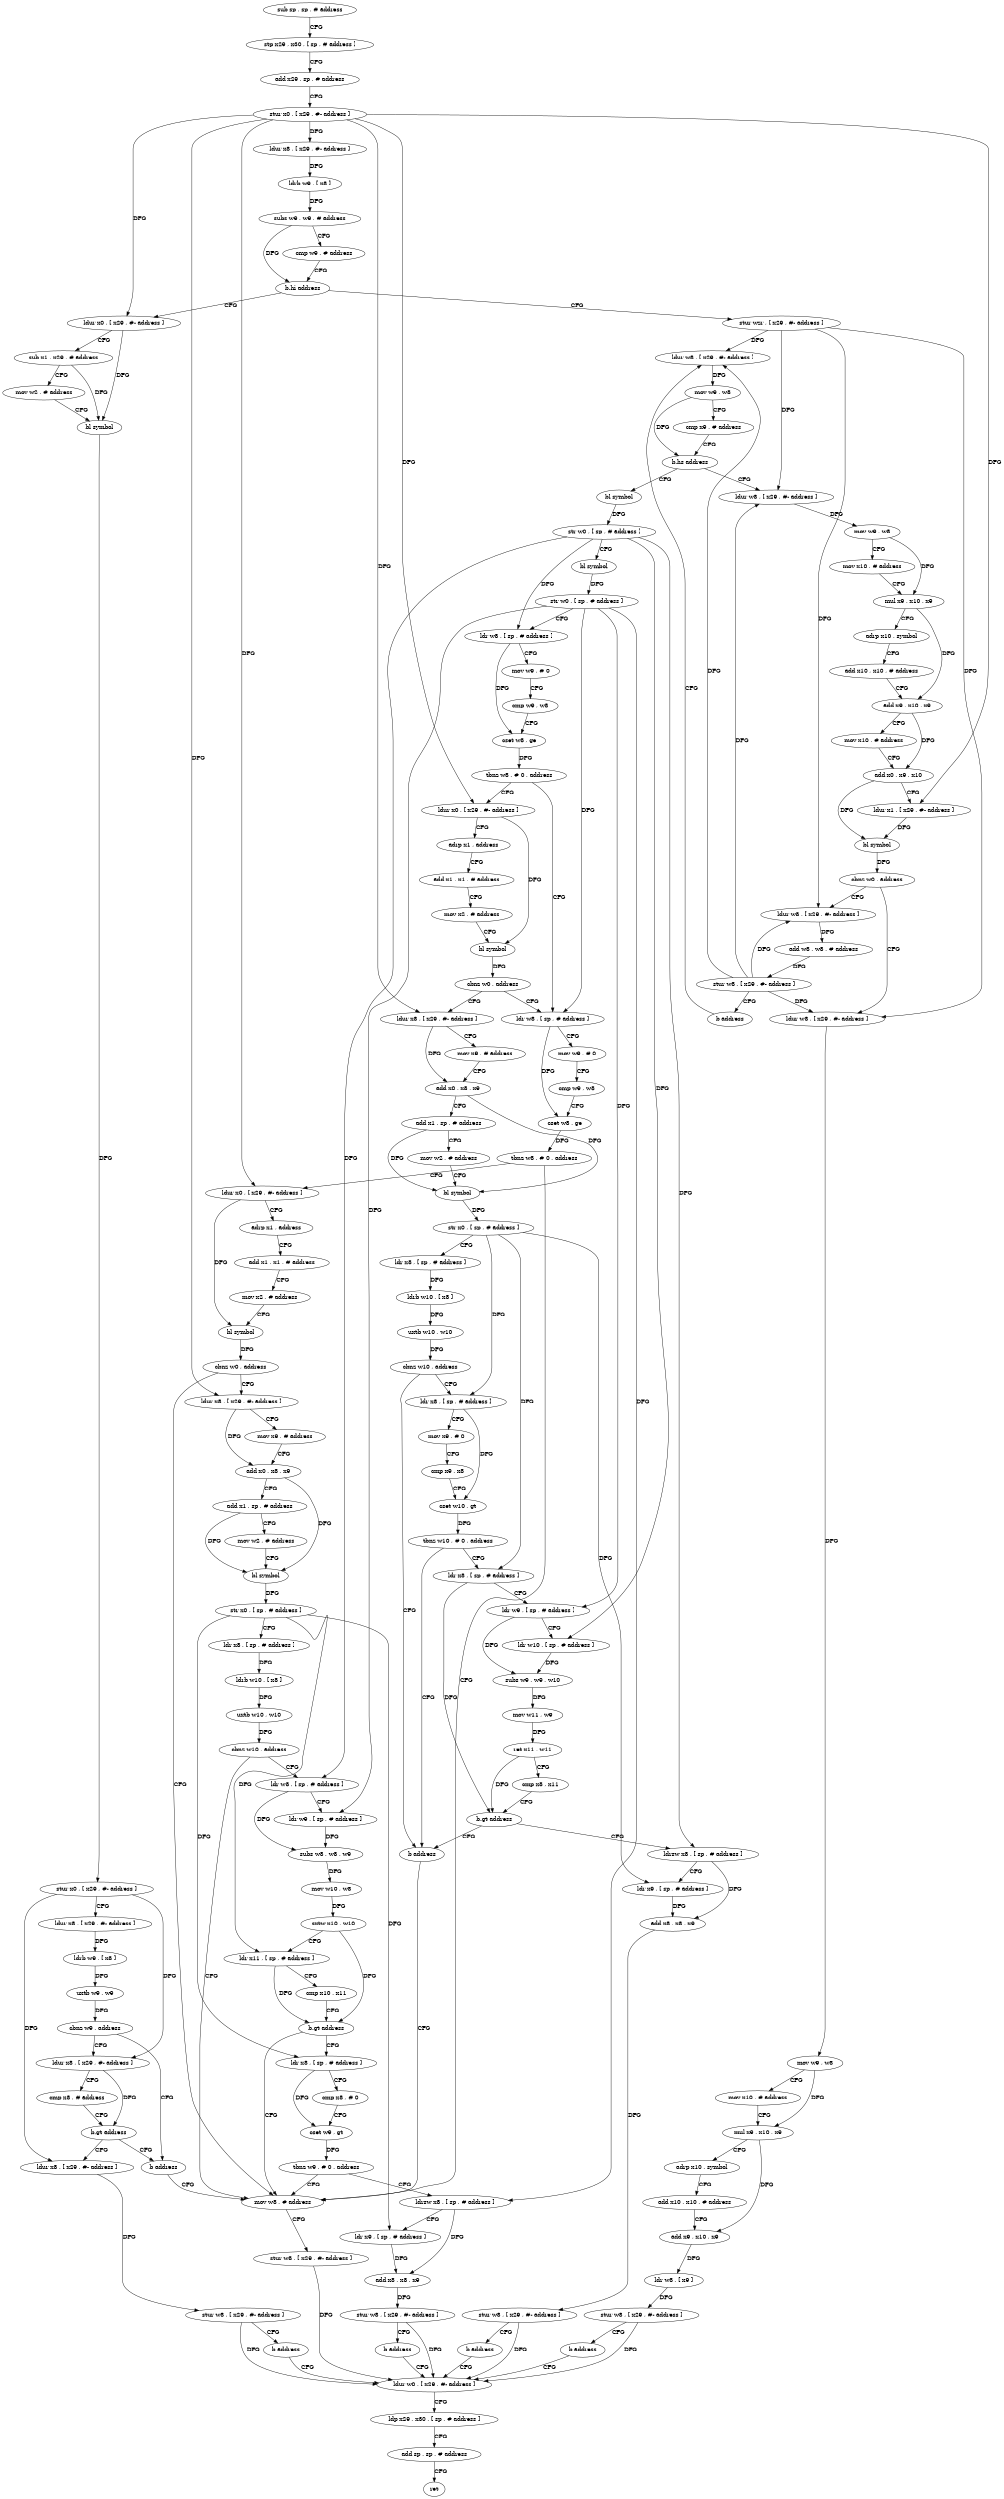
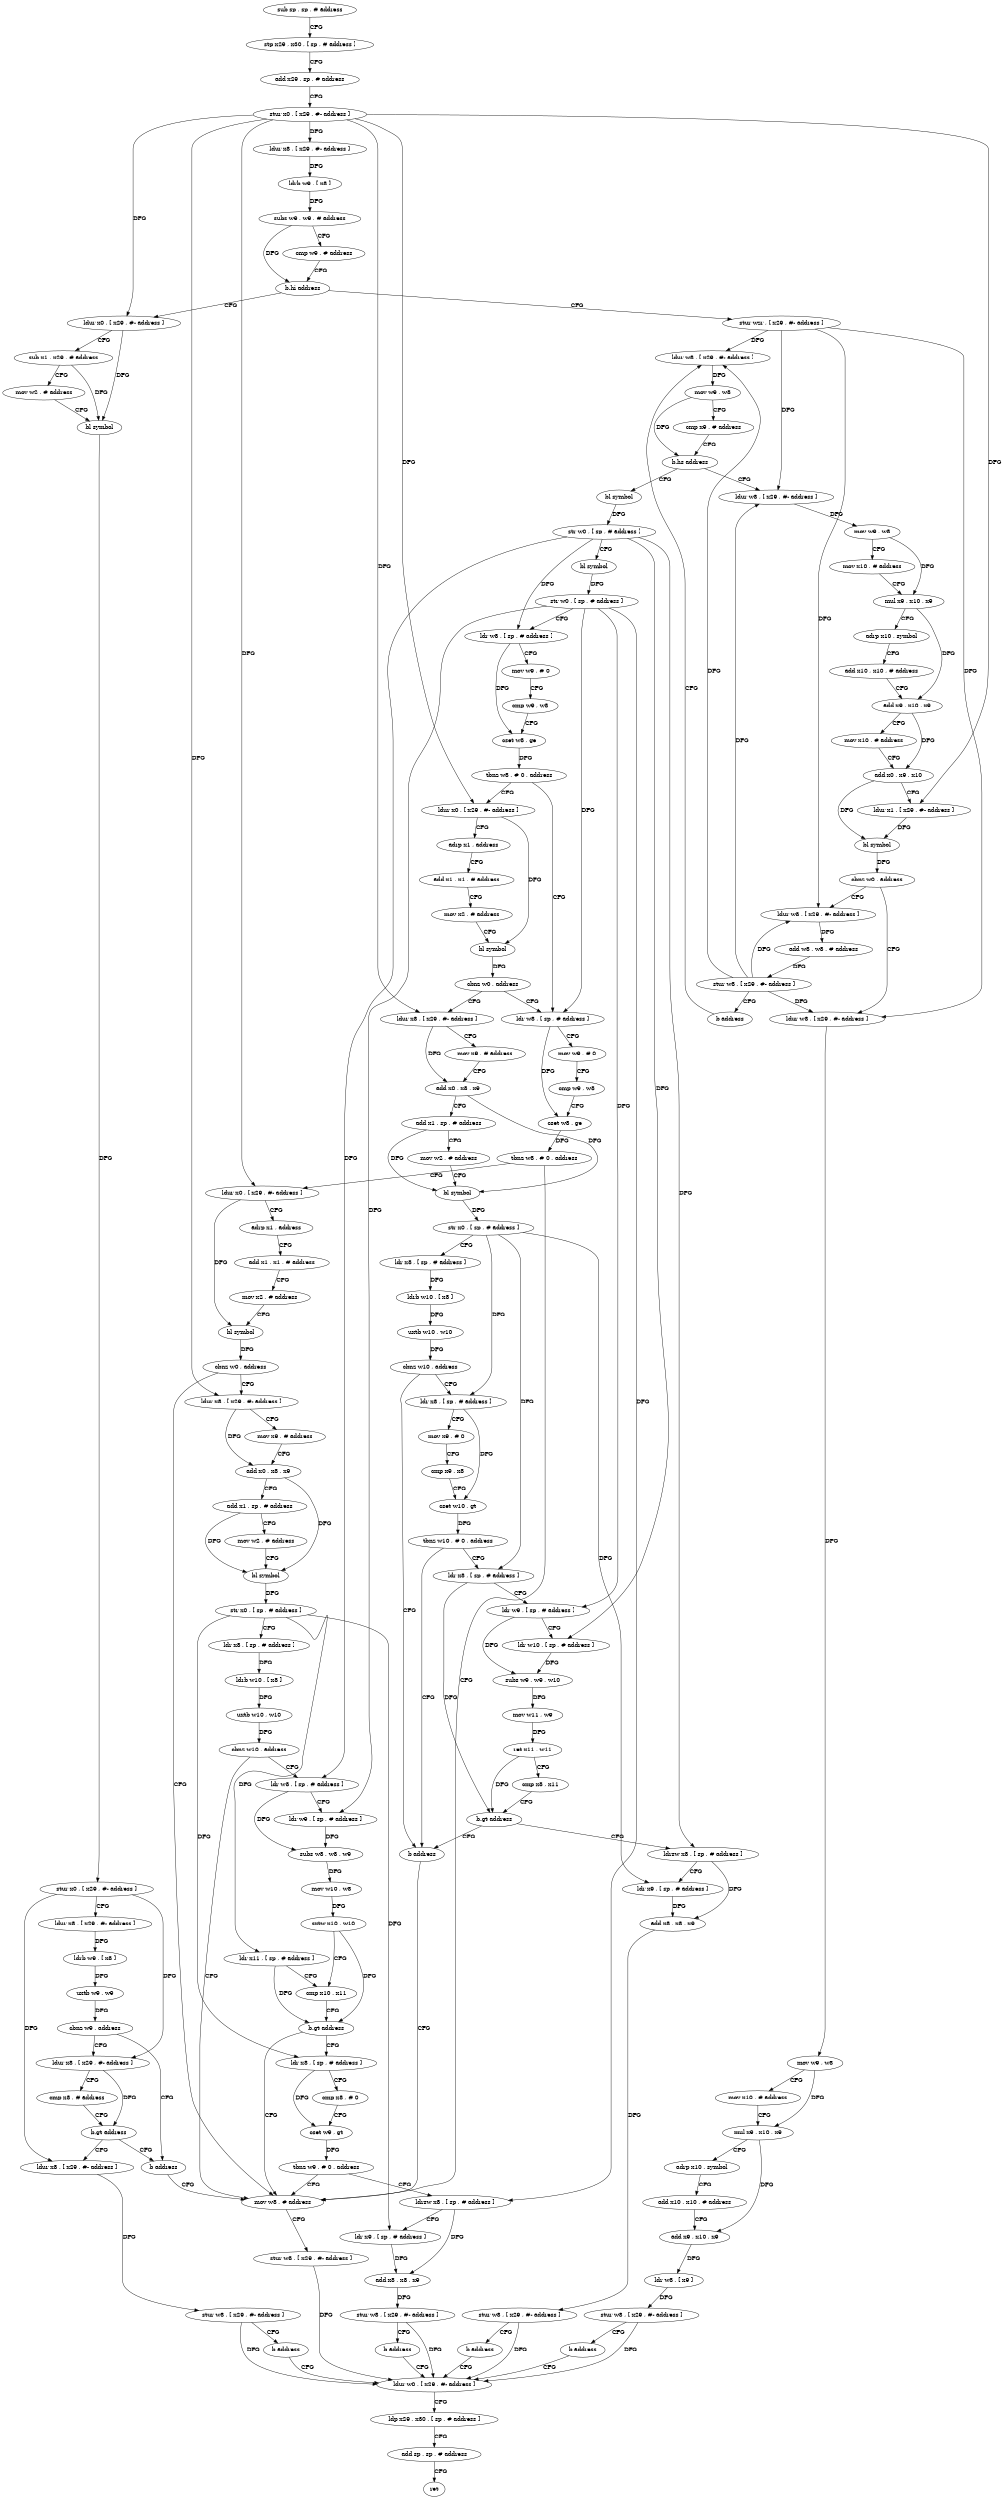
edge "sxtw x10 , w10" -> "ldr x11 , [ sp , # address ]": now "sxtw x10 , w10" -> "cmp x10 , x11"
